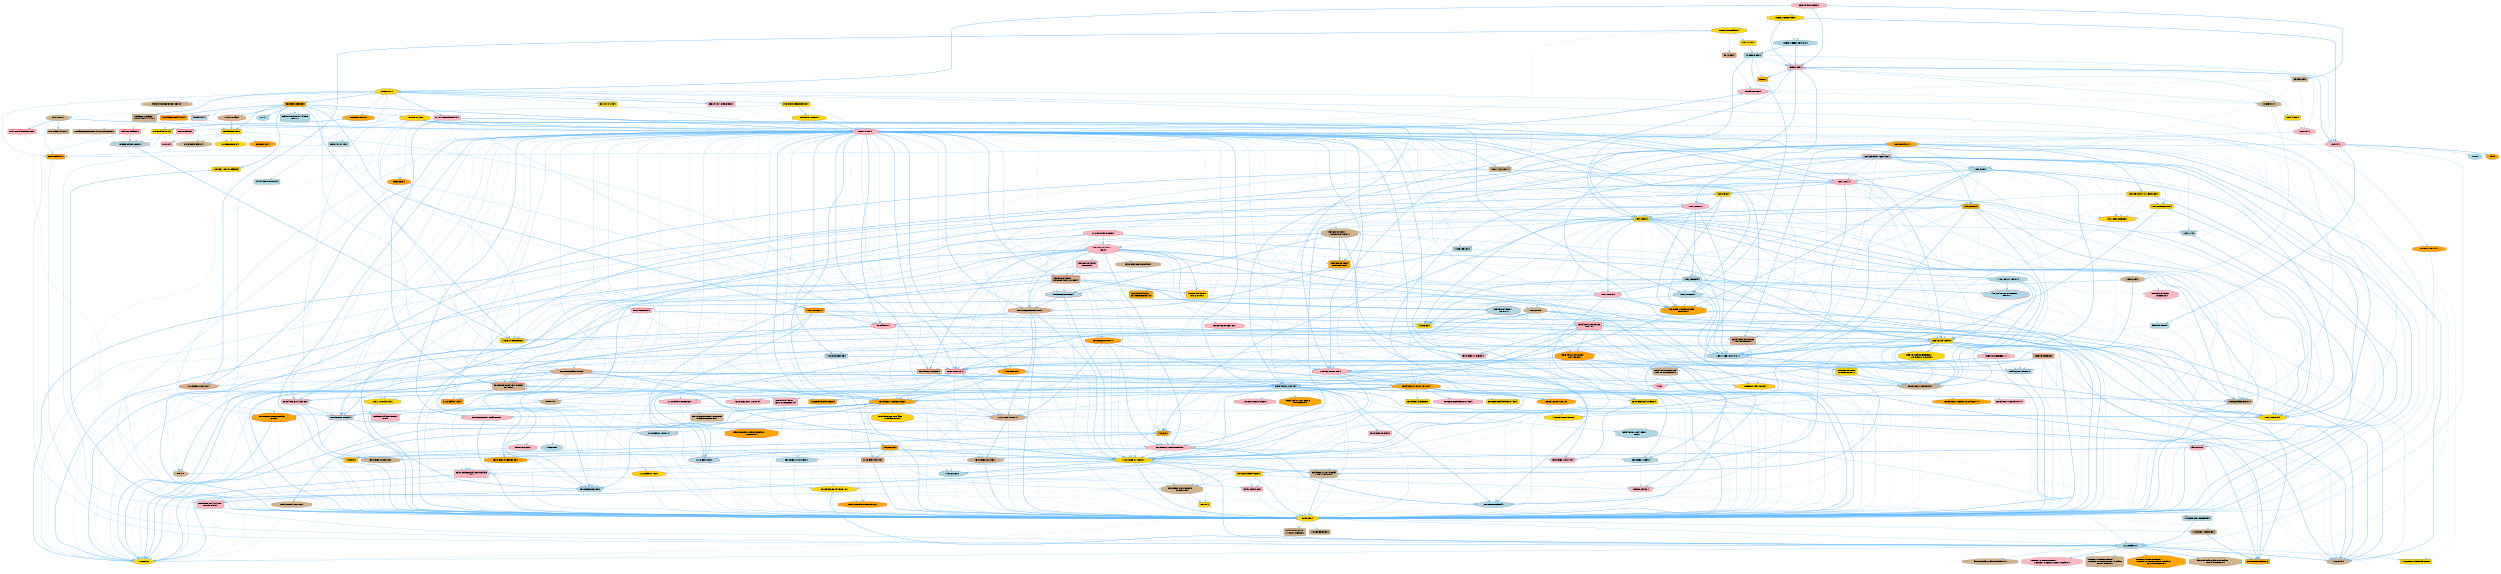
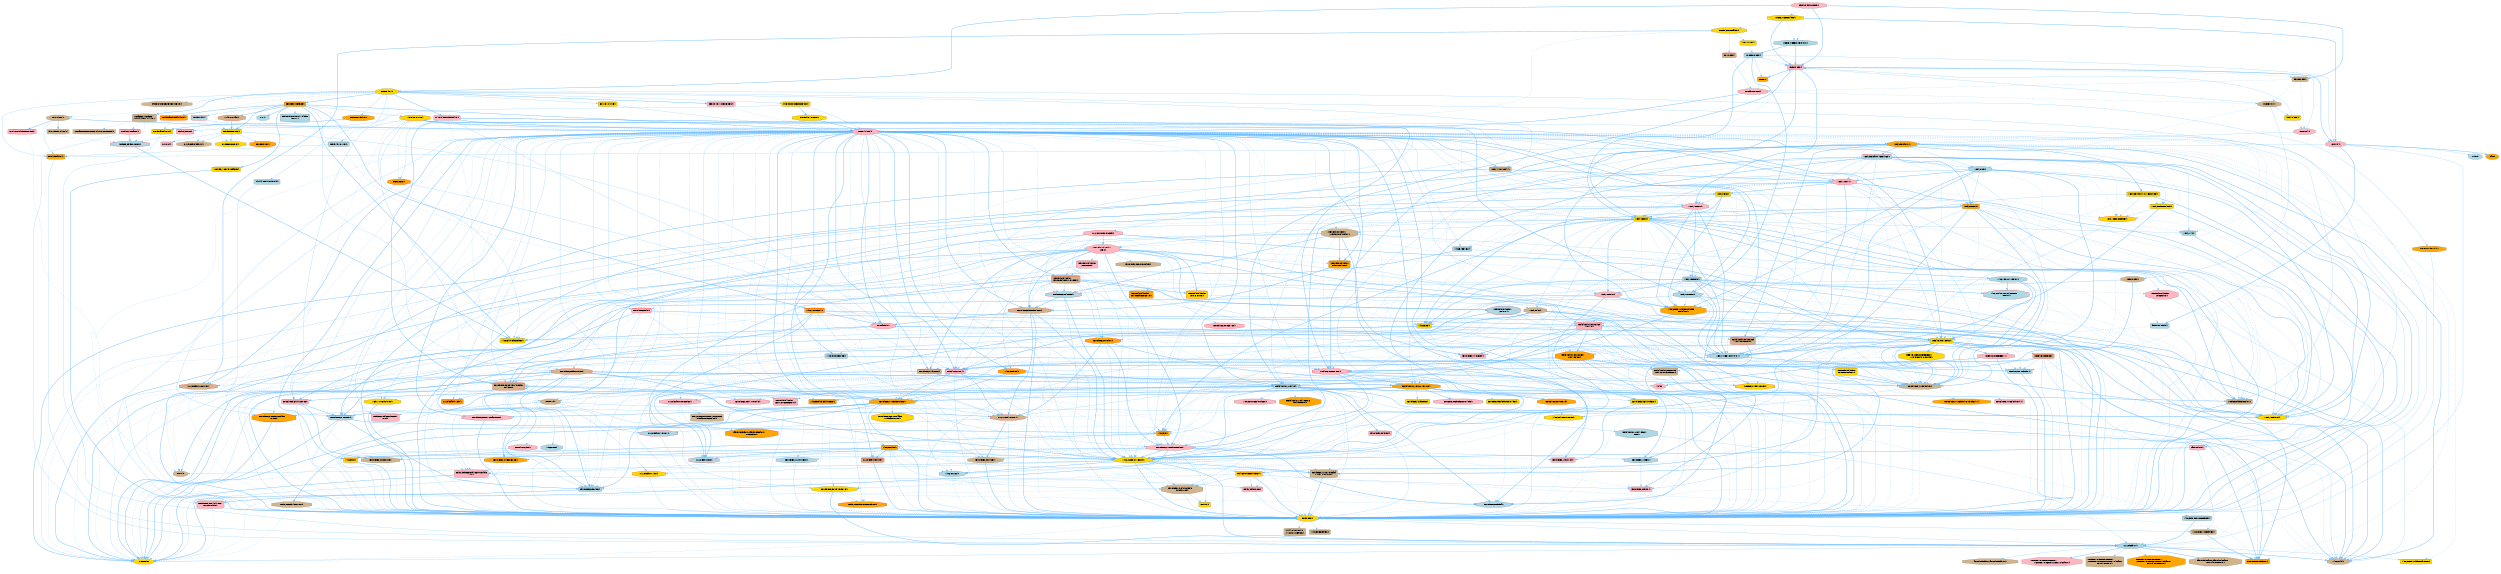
edge "CoreMinimal.h" -> "TransformTypes.h": reversed
node "UObject/Identity.h": label "UObject/Identity.h" -> "Templates/Identity.h"
